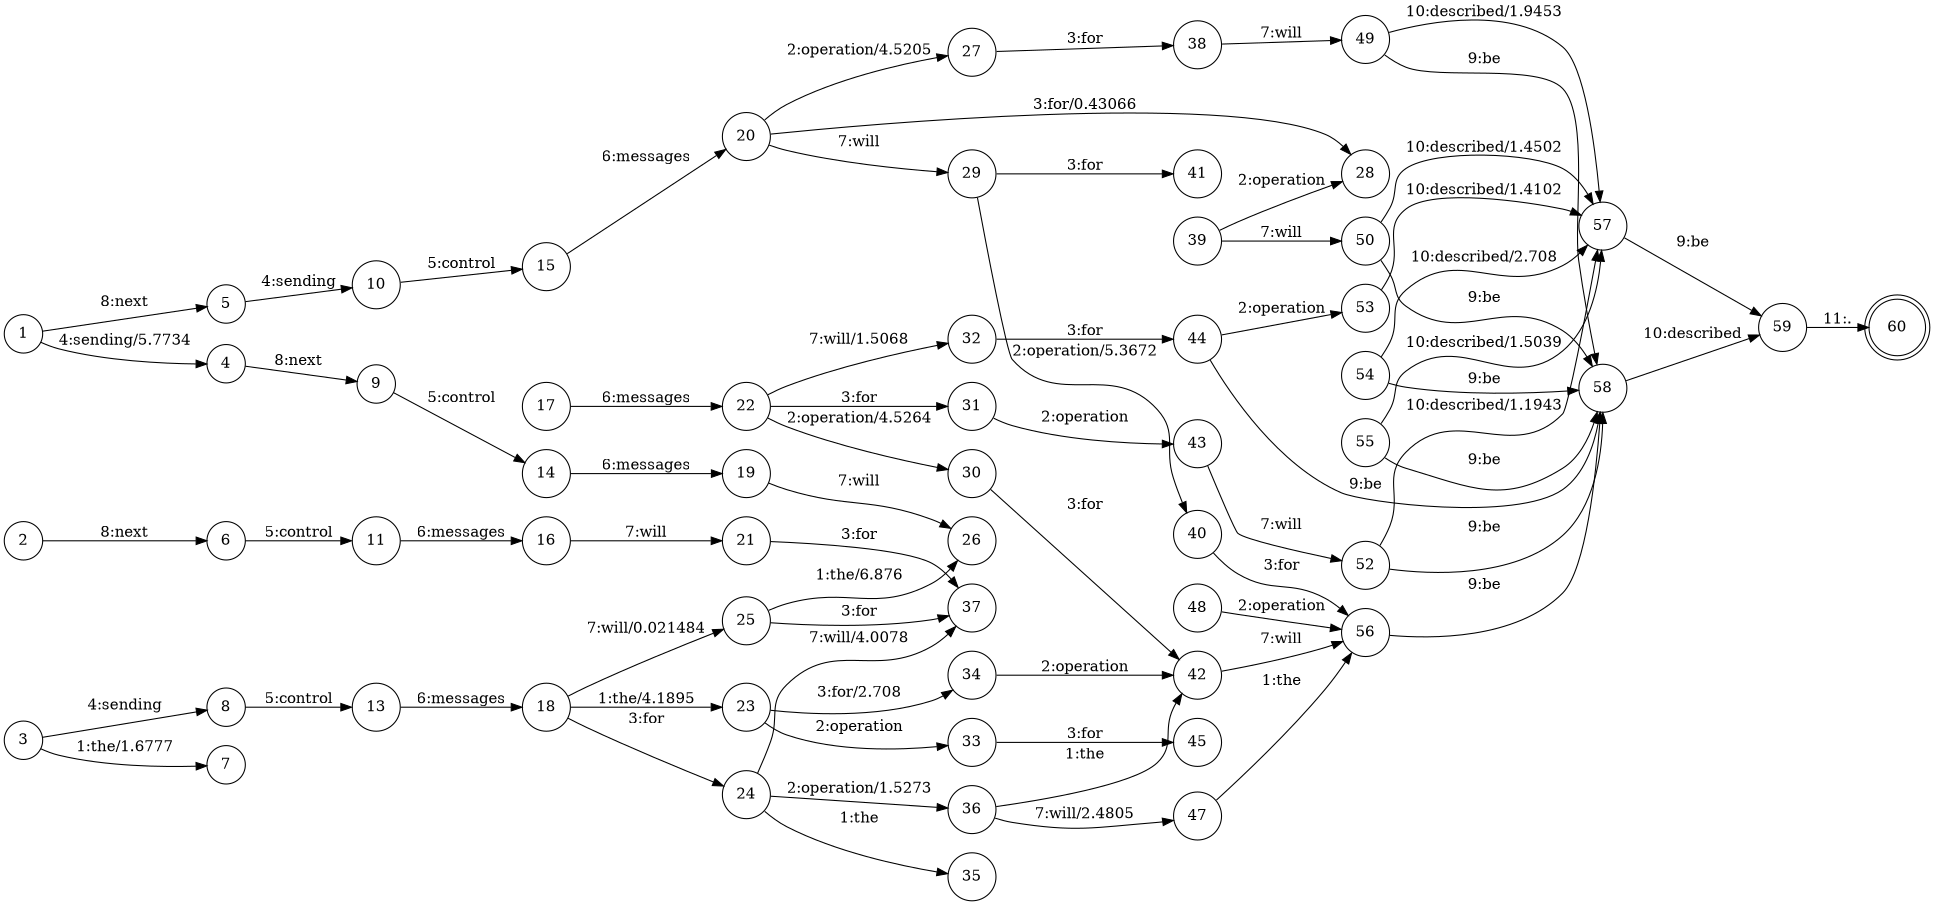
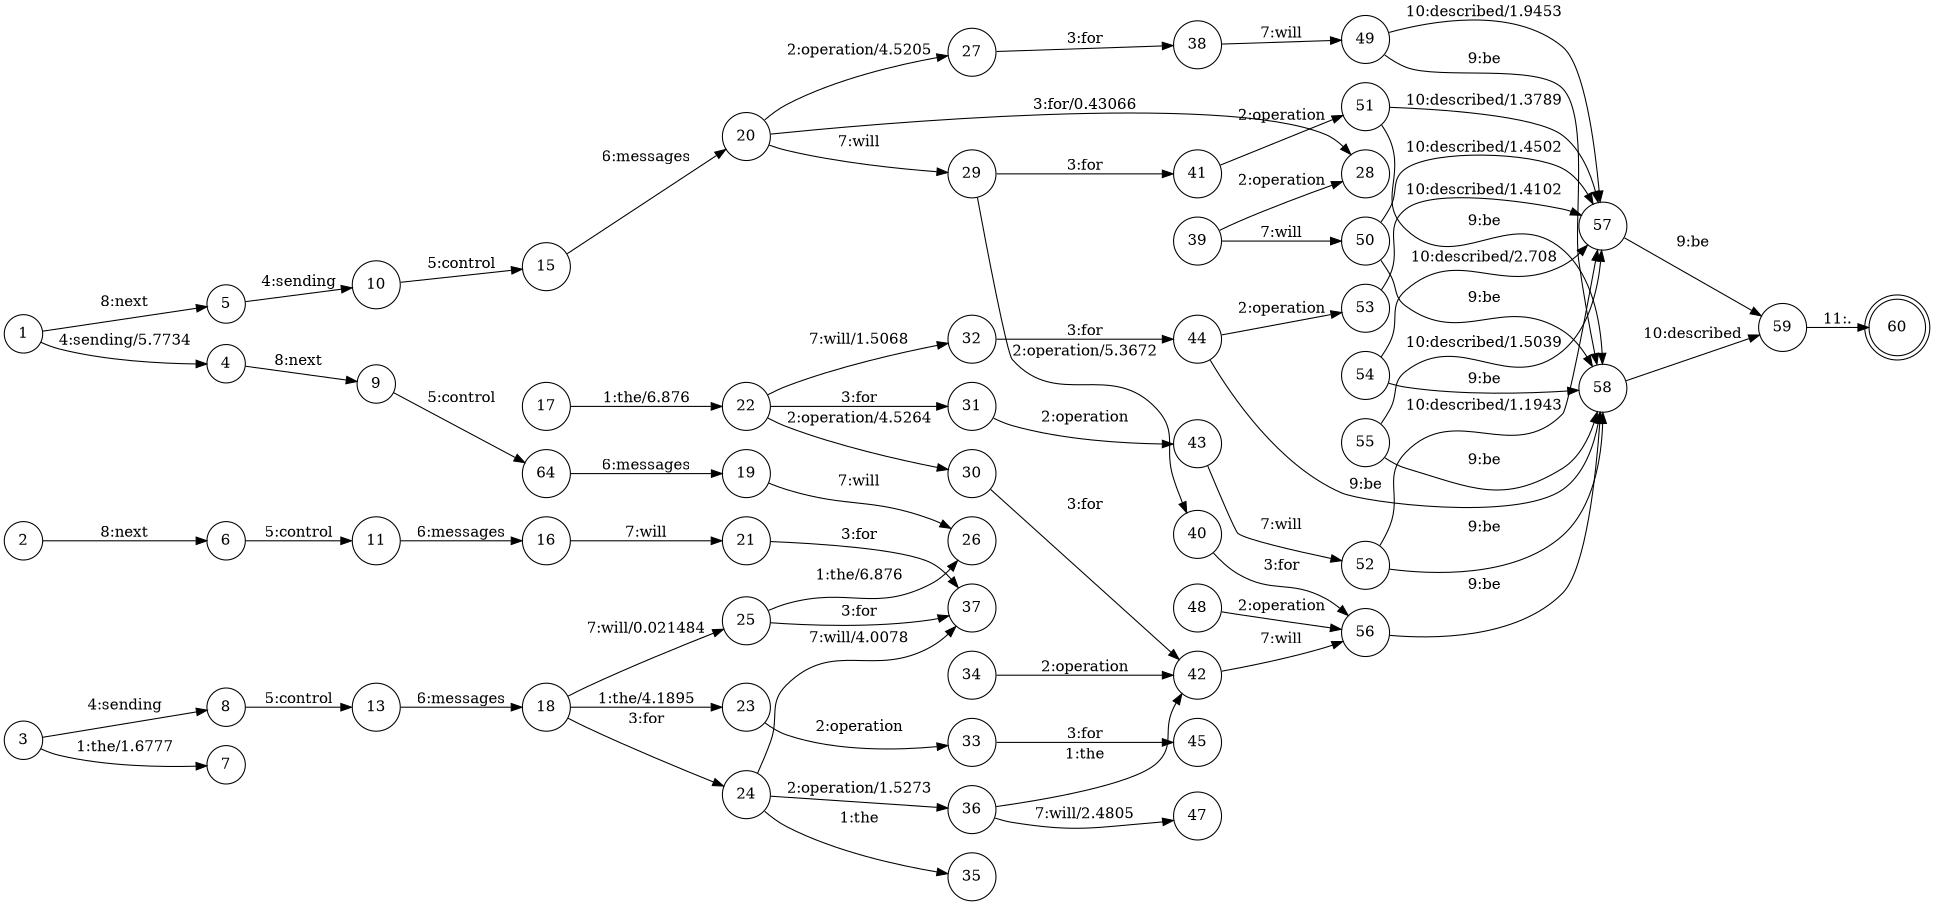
node "51": added
edge "17" -> "22": label "6:messages" -> "1:the/6.876"
node "14": label "14" -> "64"
edge "23" -> "34": removed, label "3:for/2.708"
edge "47" -> "56": removed, label "1:the"
